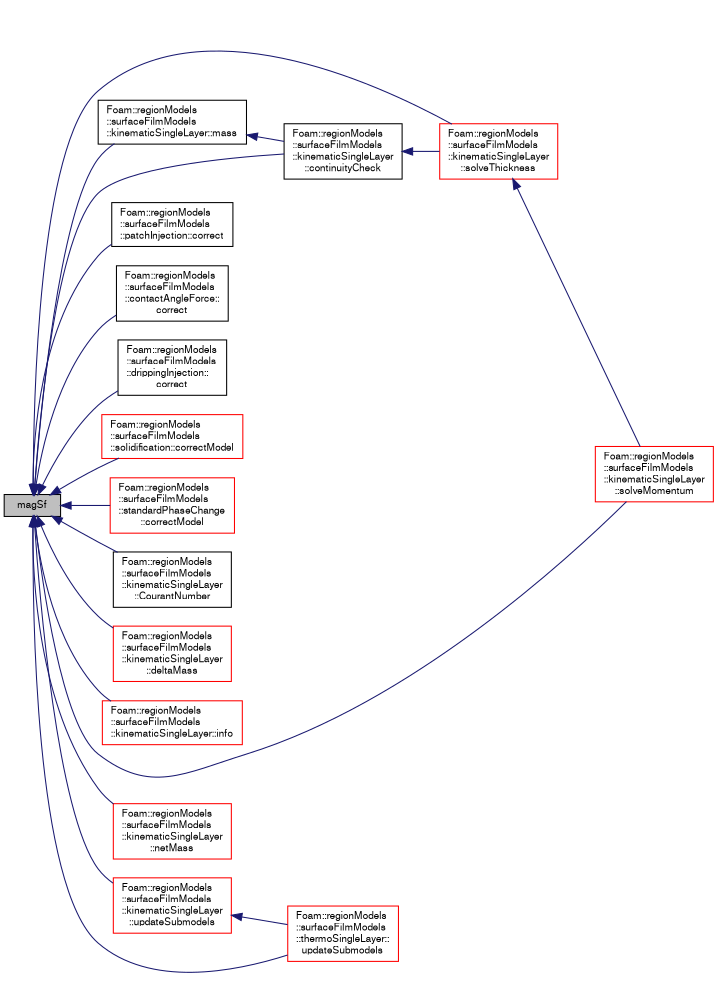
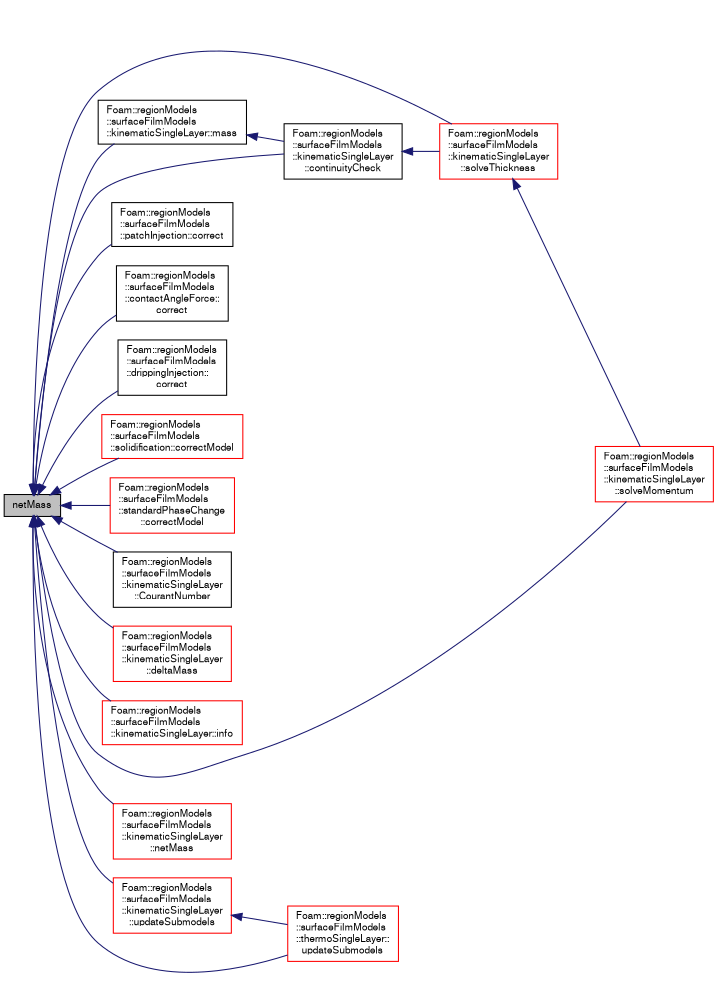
node "magSf": label "magSf" -> "netMass"
